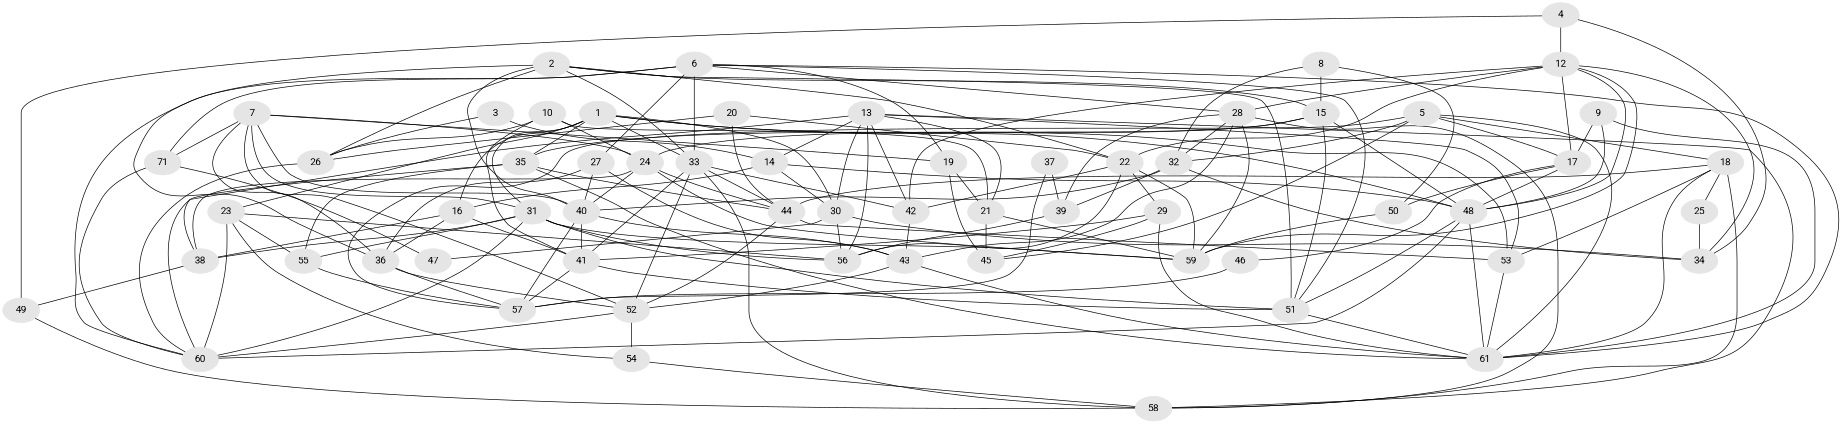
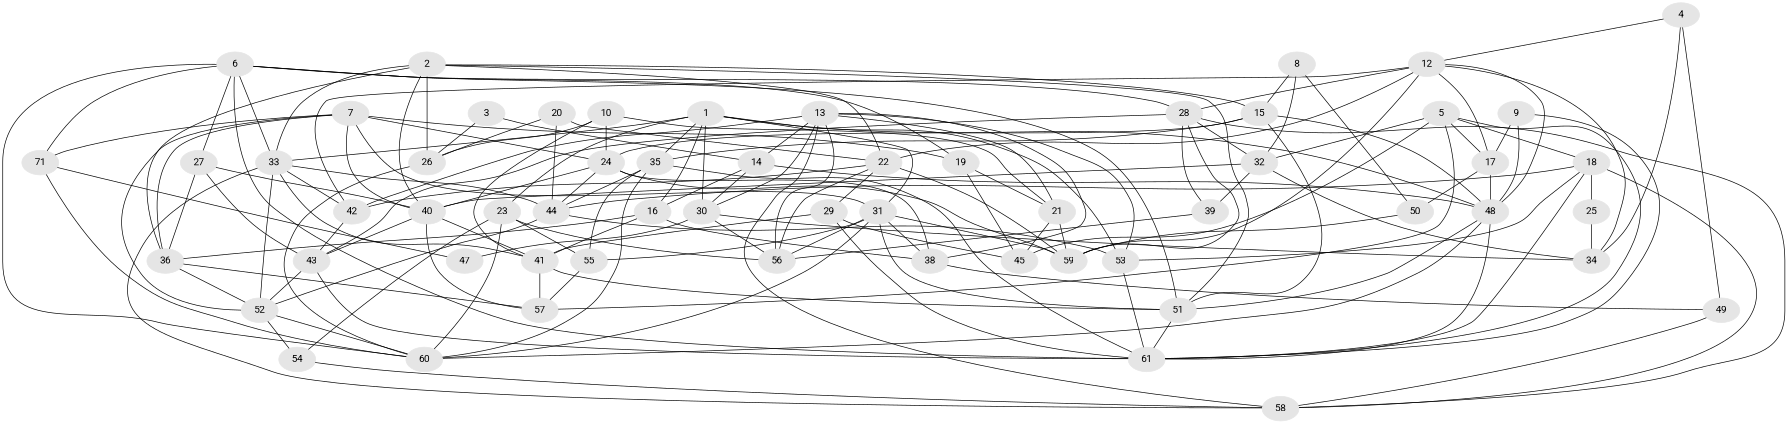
node "37": removed
node "46": removed
